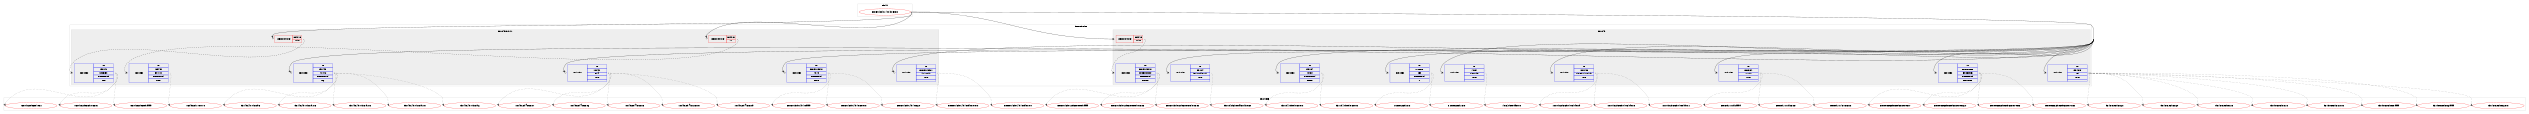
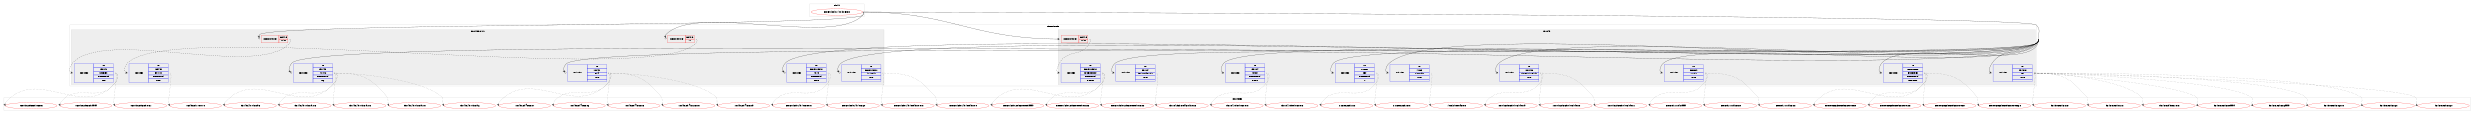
node "app-emulation/libvirt-9999": removed
node "app-arch/xz-viewer-5.2.2": label "app-arch/xz-viewer-5.2.2" -> "app-arch/xz-utils-5.2.2"
node "dev-lang/perl-5.24.1-r2": label "dev-lang/perl-5.24.1-r2" -> "dev-lang/glib-5.24.1-r2"
